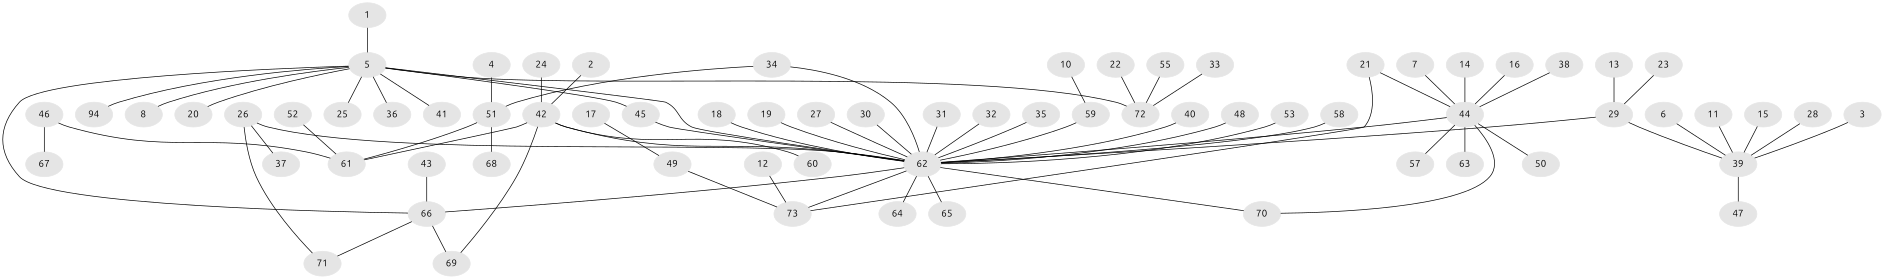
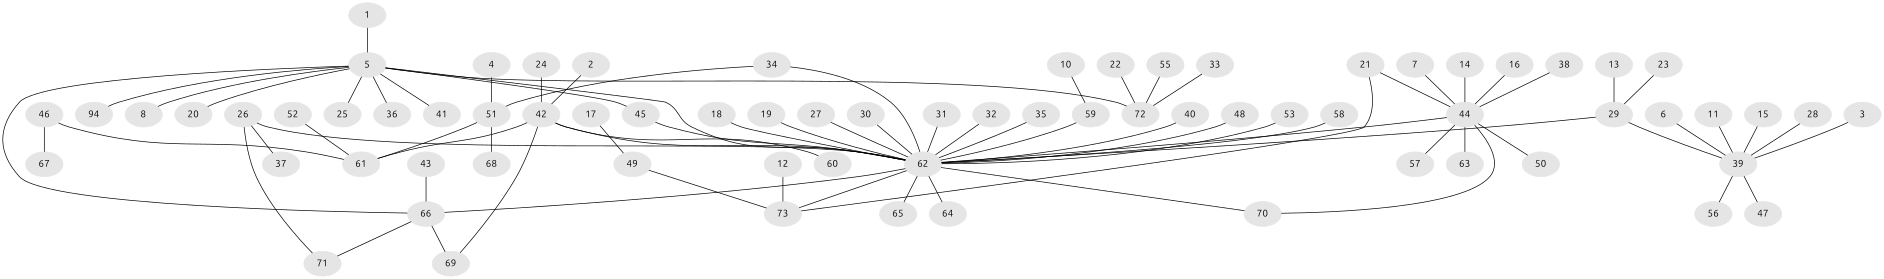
node "56": added
